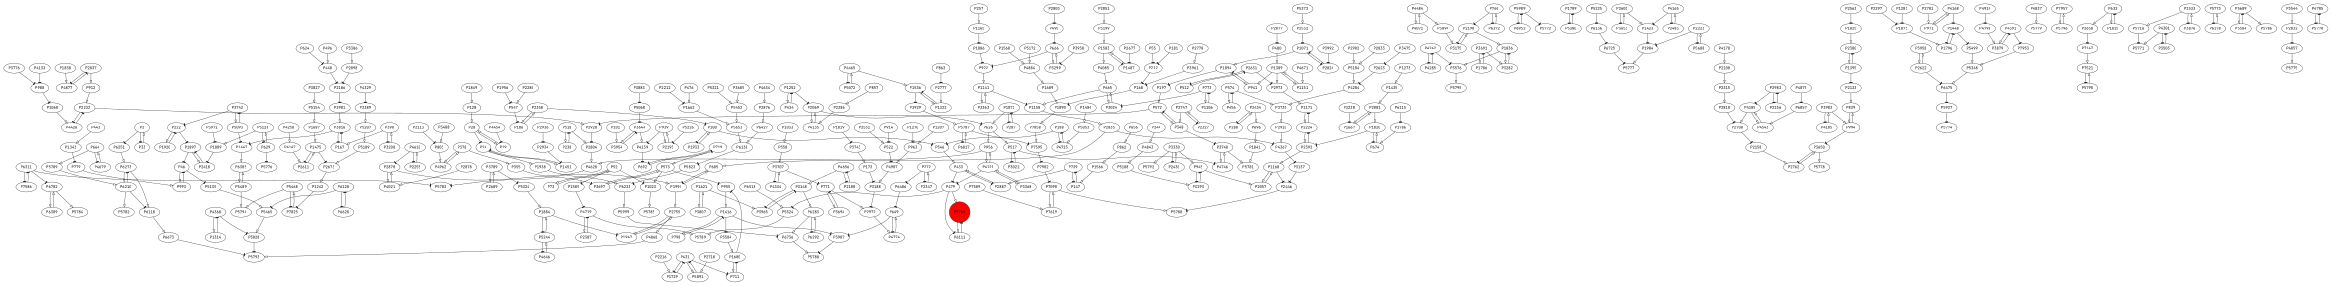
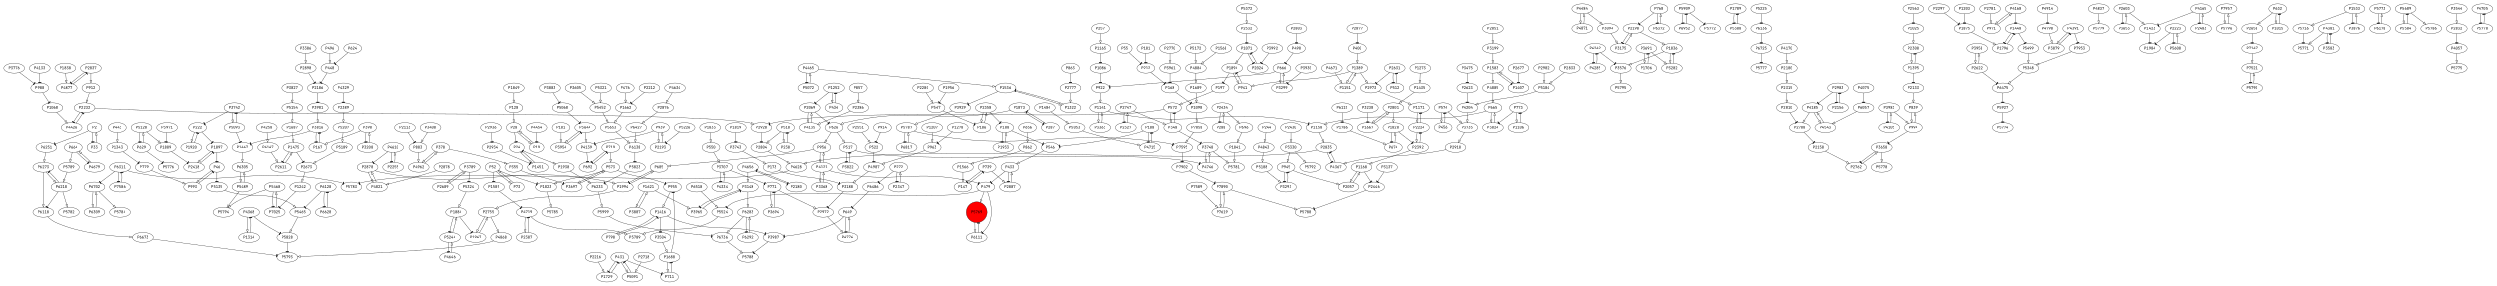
edge "P1984" -> "P5777": removed
edge "P3330" -> "P2430": removed
edge "P4367" -> "P3137": now "P4367" -> "P2835"
